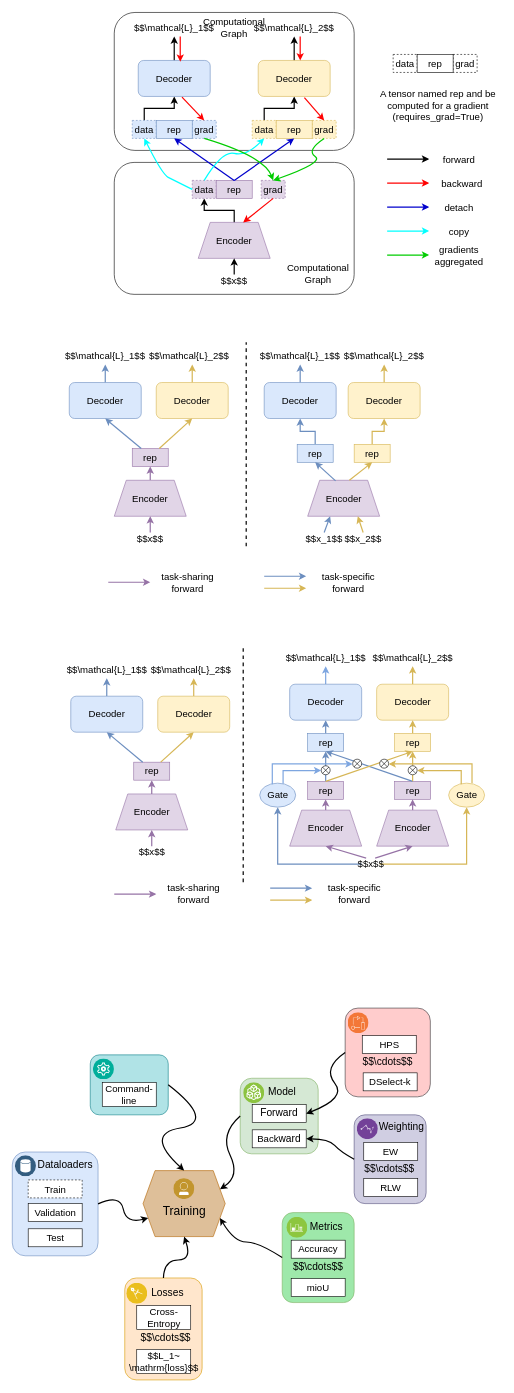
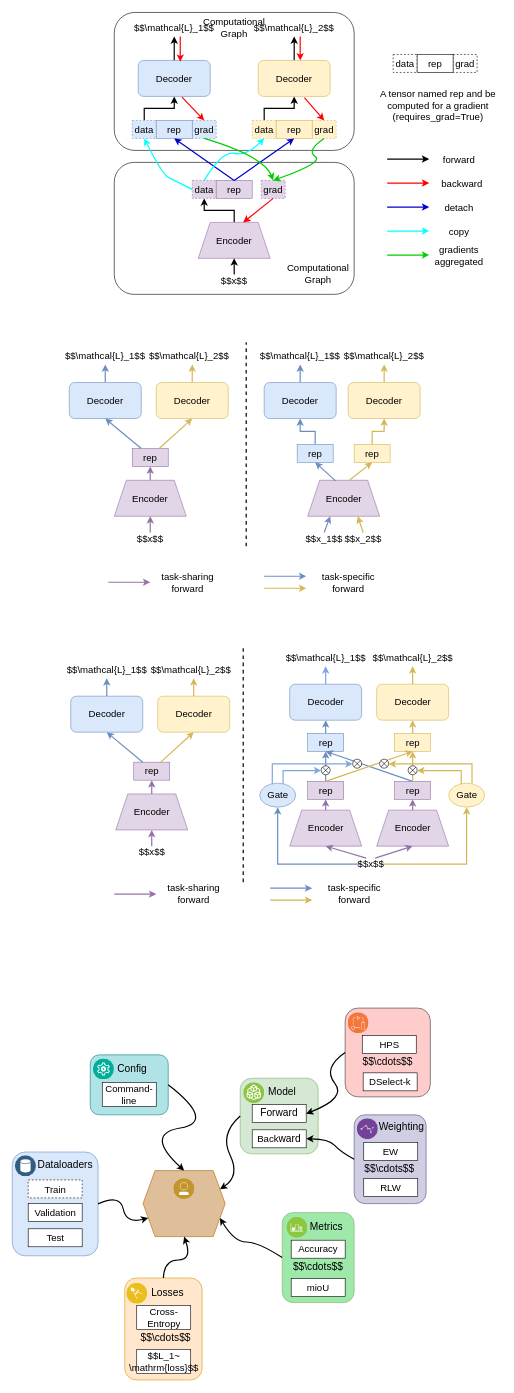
node "Config": added
node "Training": removed
